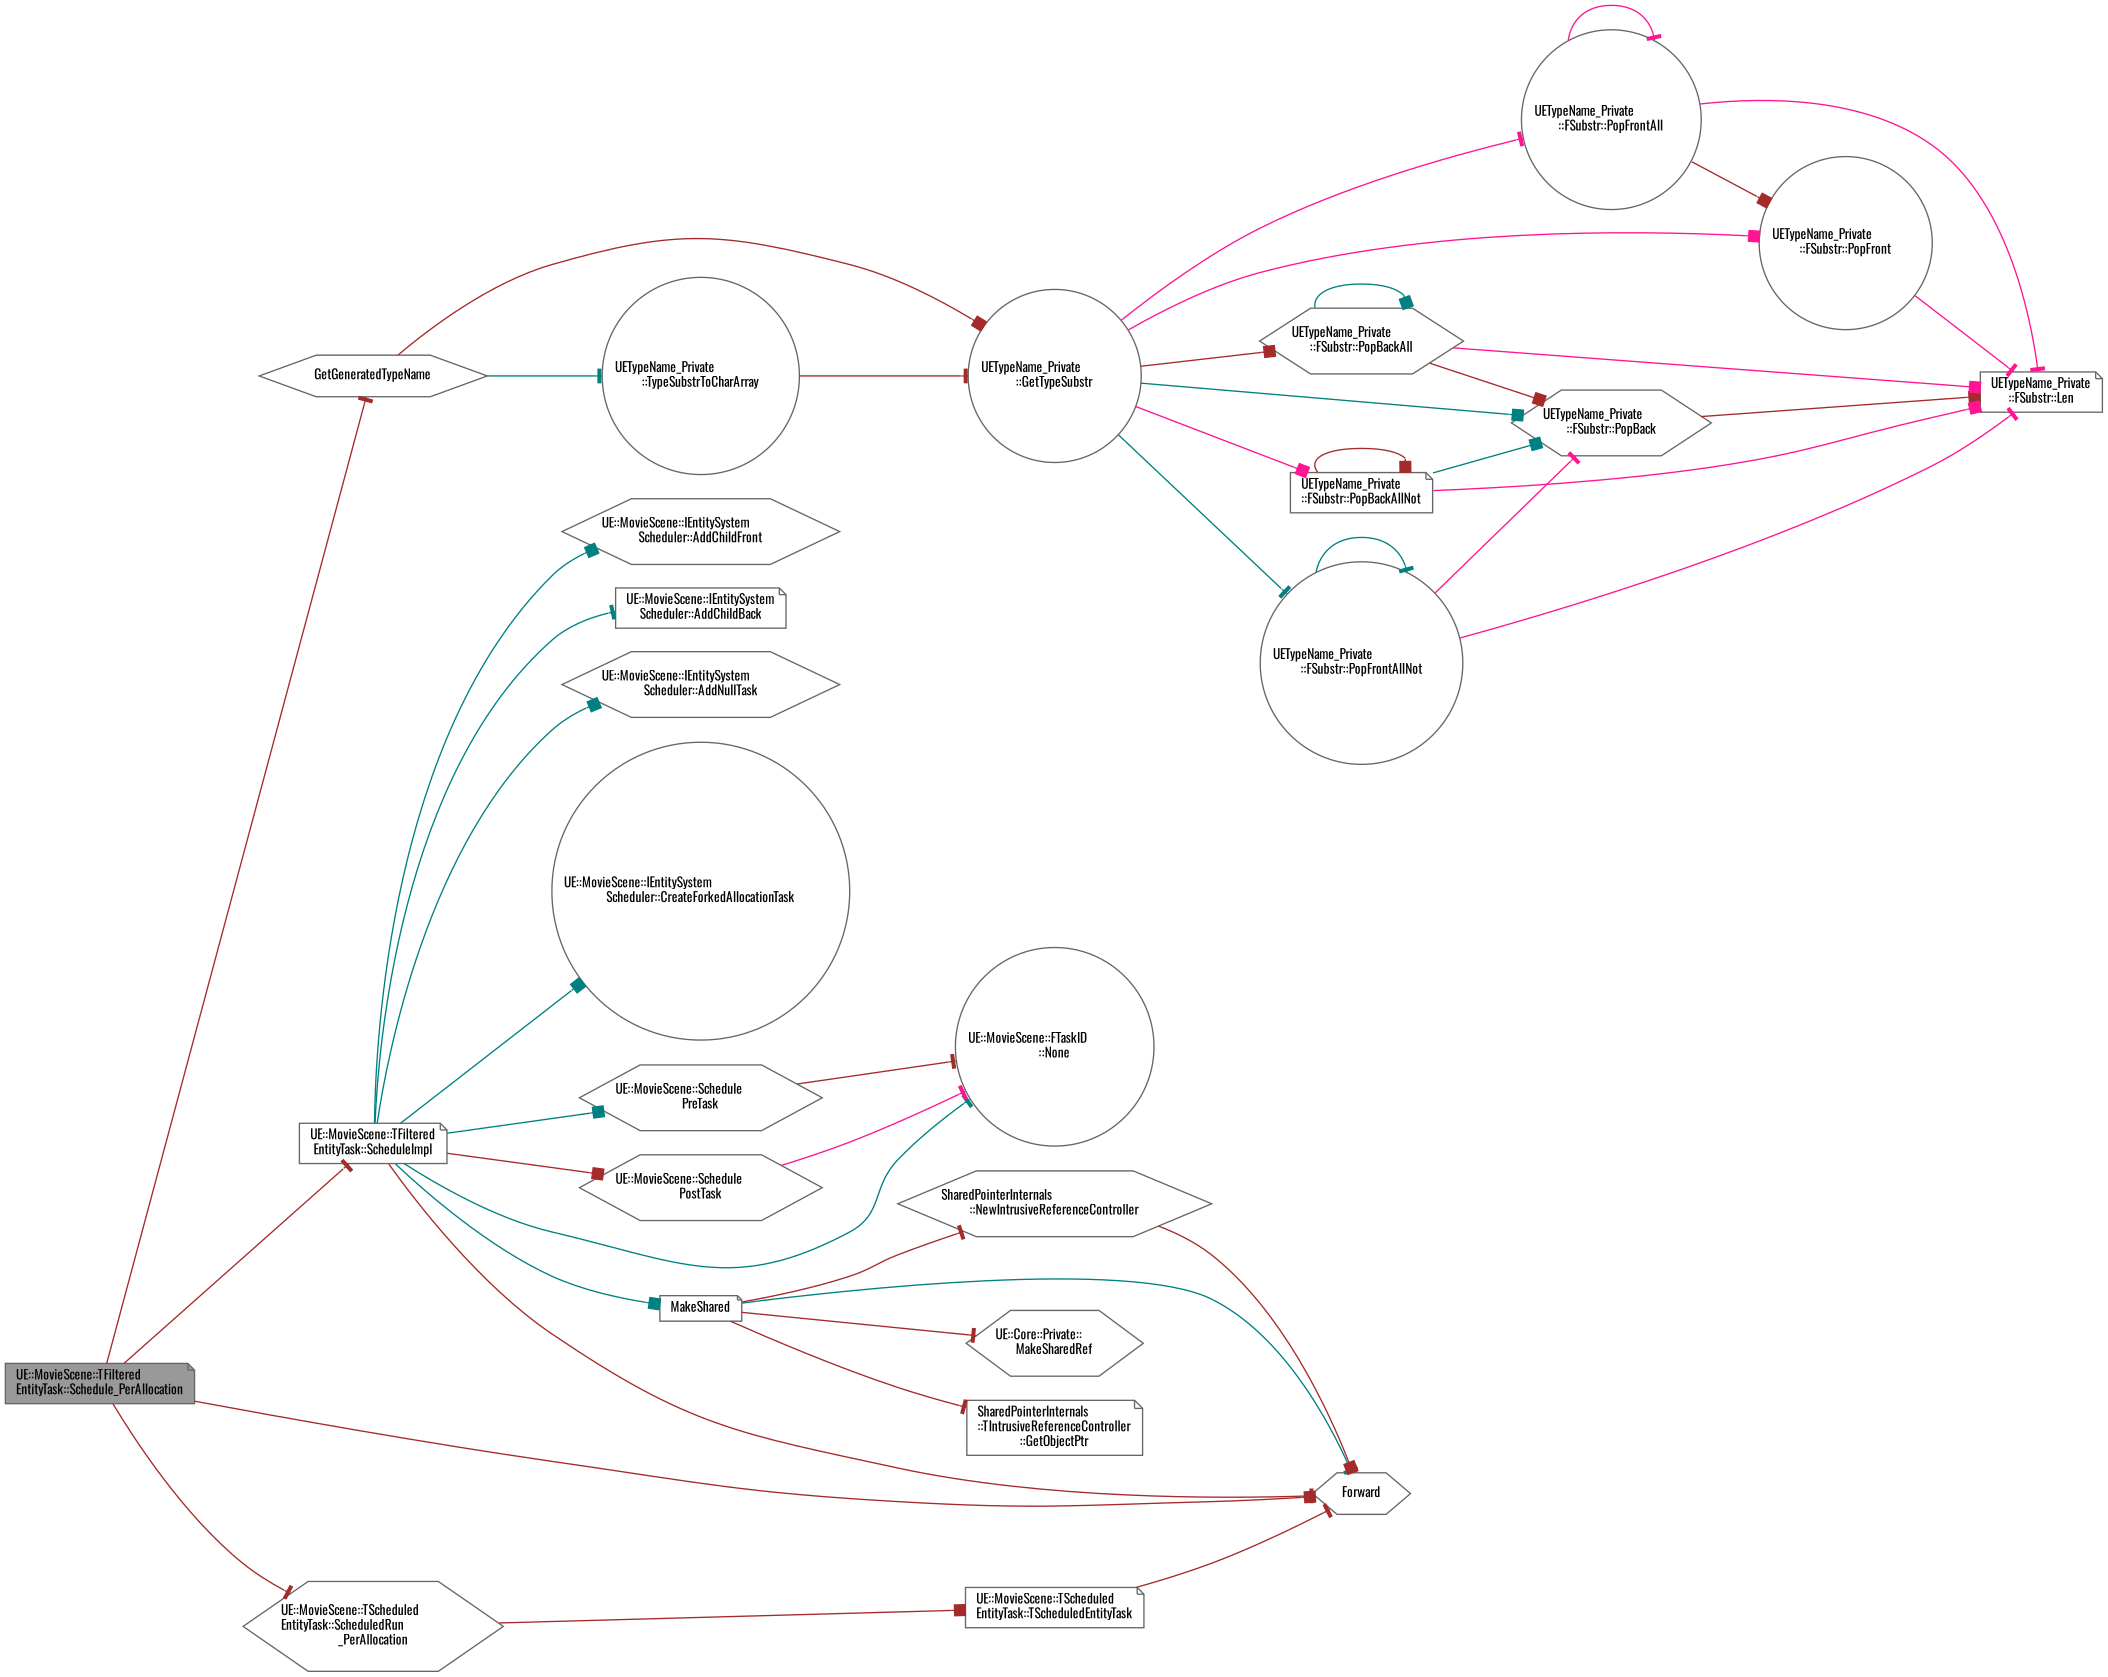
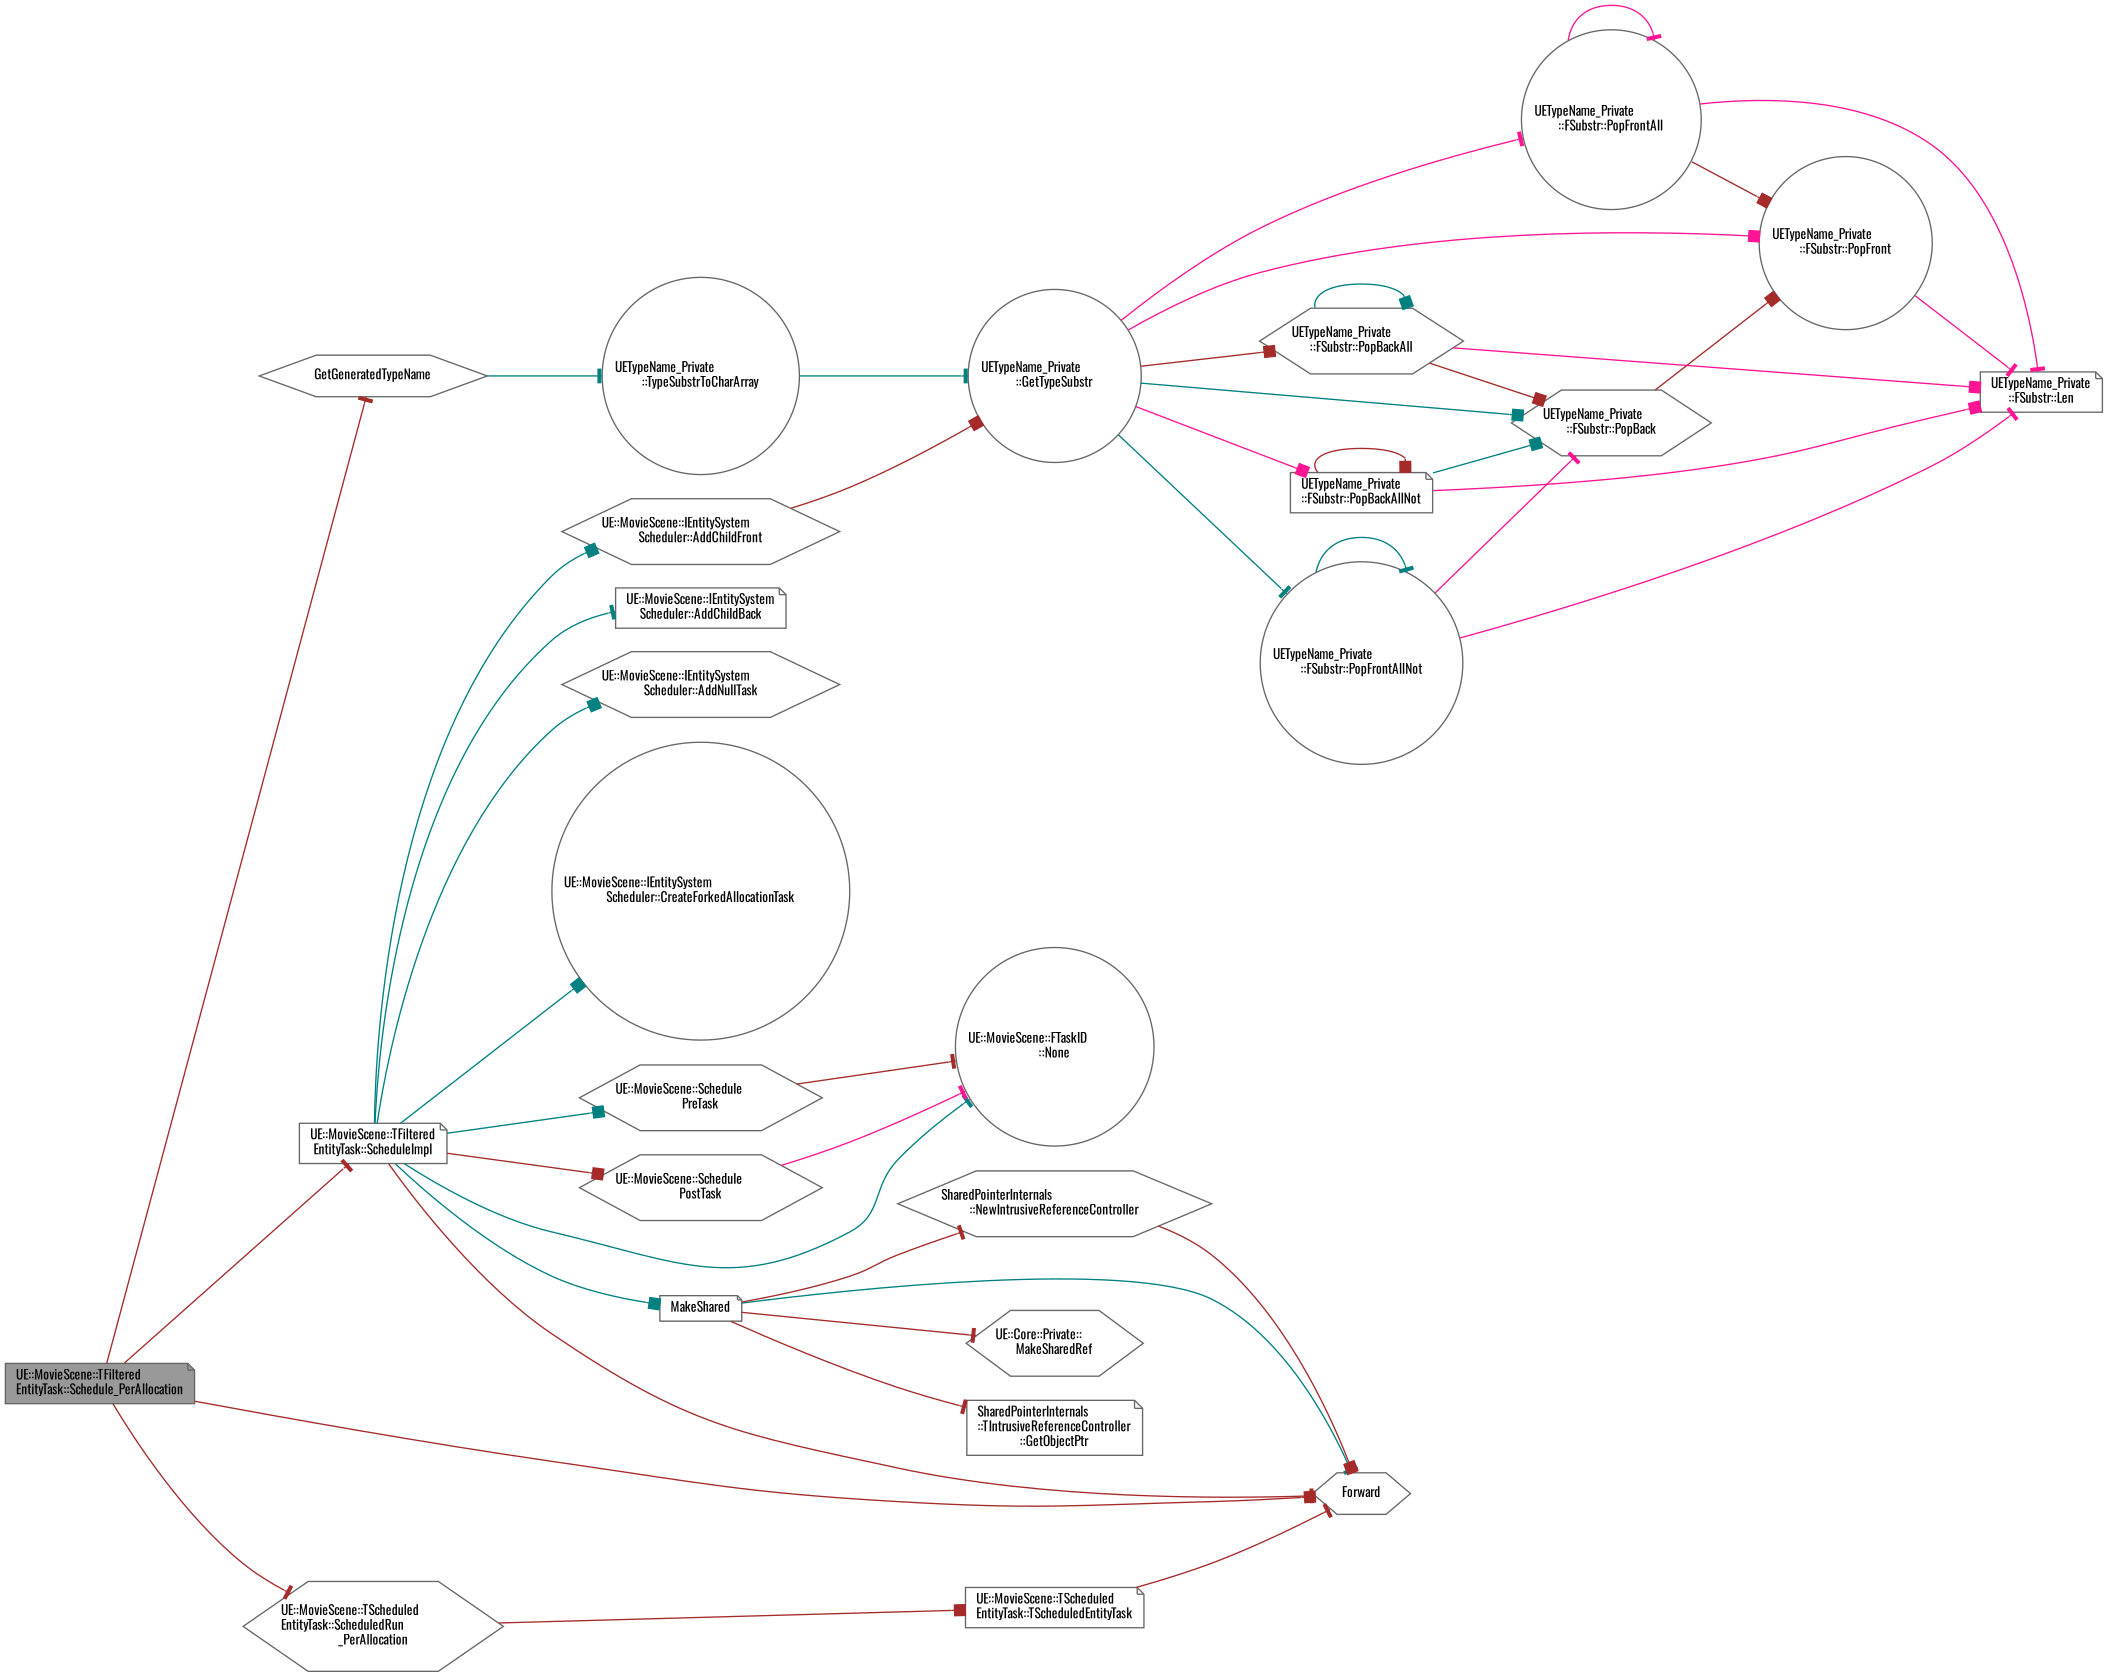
edge "GetGeneratedTypeName" -> "UETypeName_Private ::GetTypeSubstr": now "UE::MovieScene::IEntitySystem Scheduler::AddChildFront" -> "UETypeName_Private ::GetTypeSubstr"
edge "UETypeName_Private ::TypeSubstrToCharArray" -> "UETypeName_Private ::GetTypeSubstr": color brown -> teal
edge "UETypeName_Private ::FSubstr::PopBack" -> "UETypeName_Private ::FSubstr::Len": now "UETypeName_Private ::FSubstr::PopBack" -> "UETypeName_Private ::FSubstr::PopFront"
